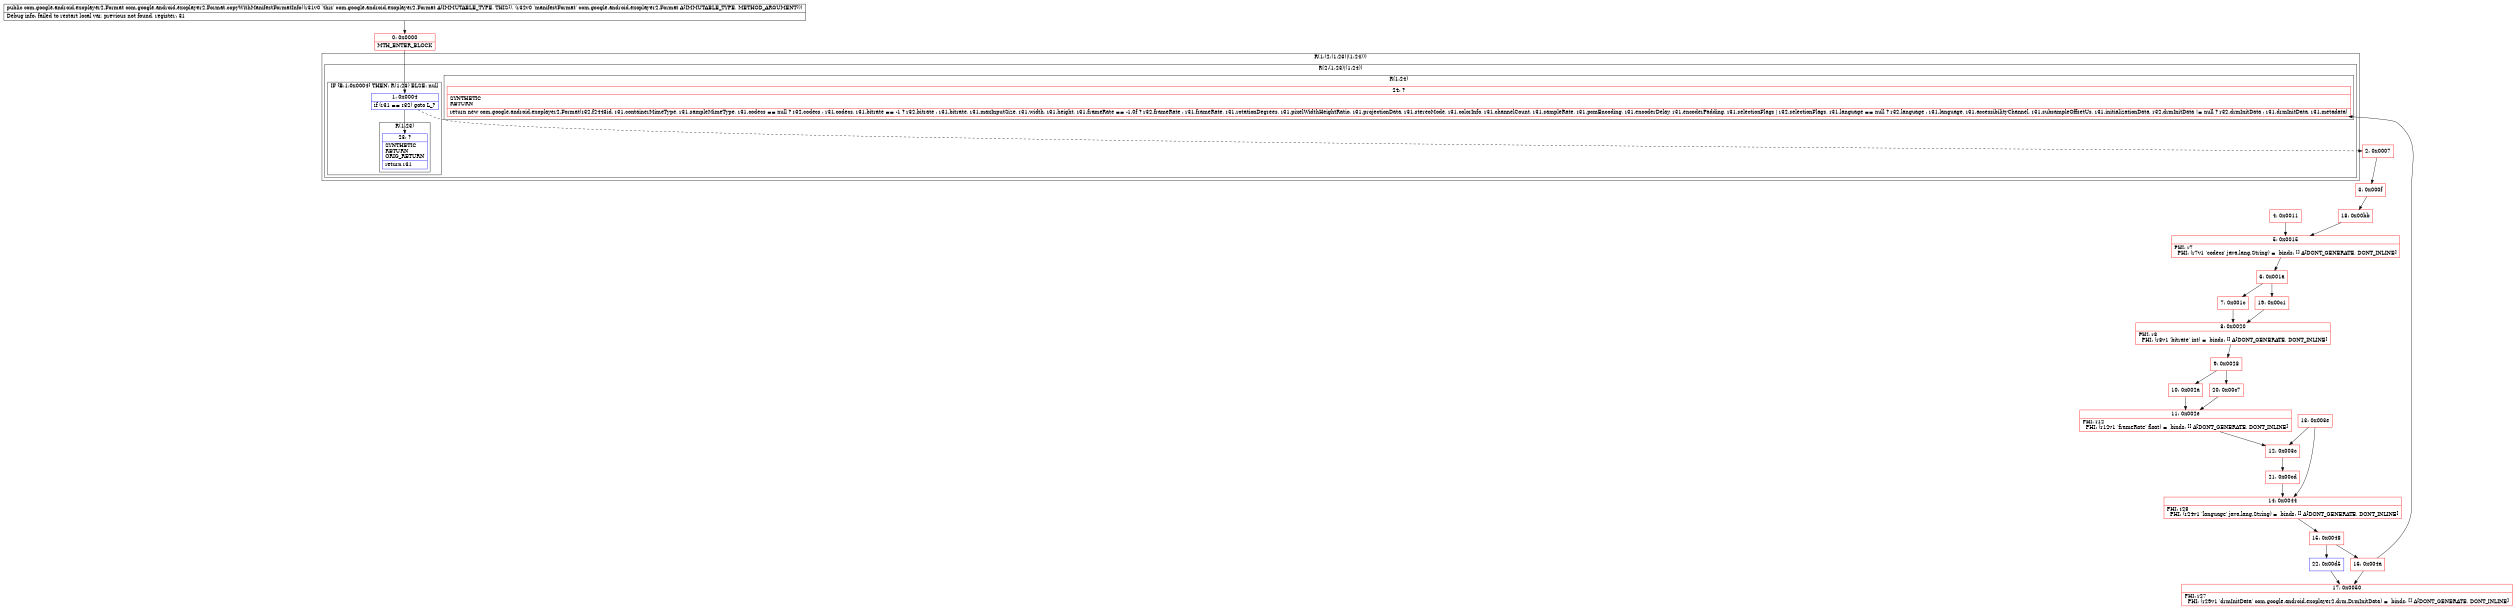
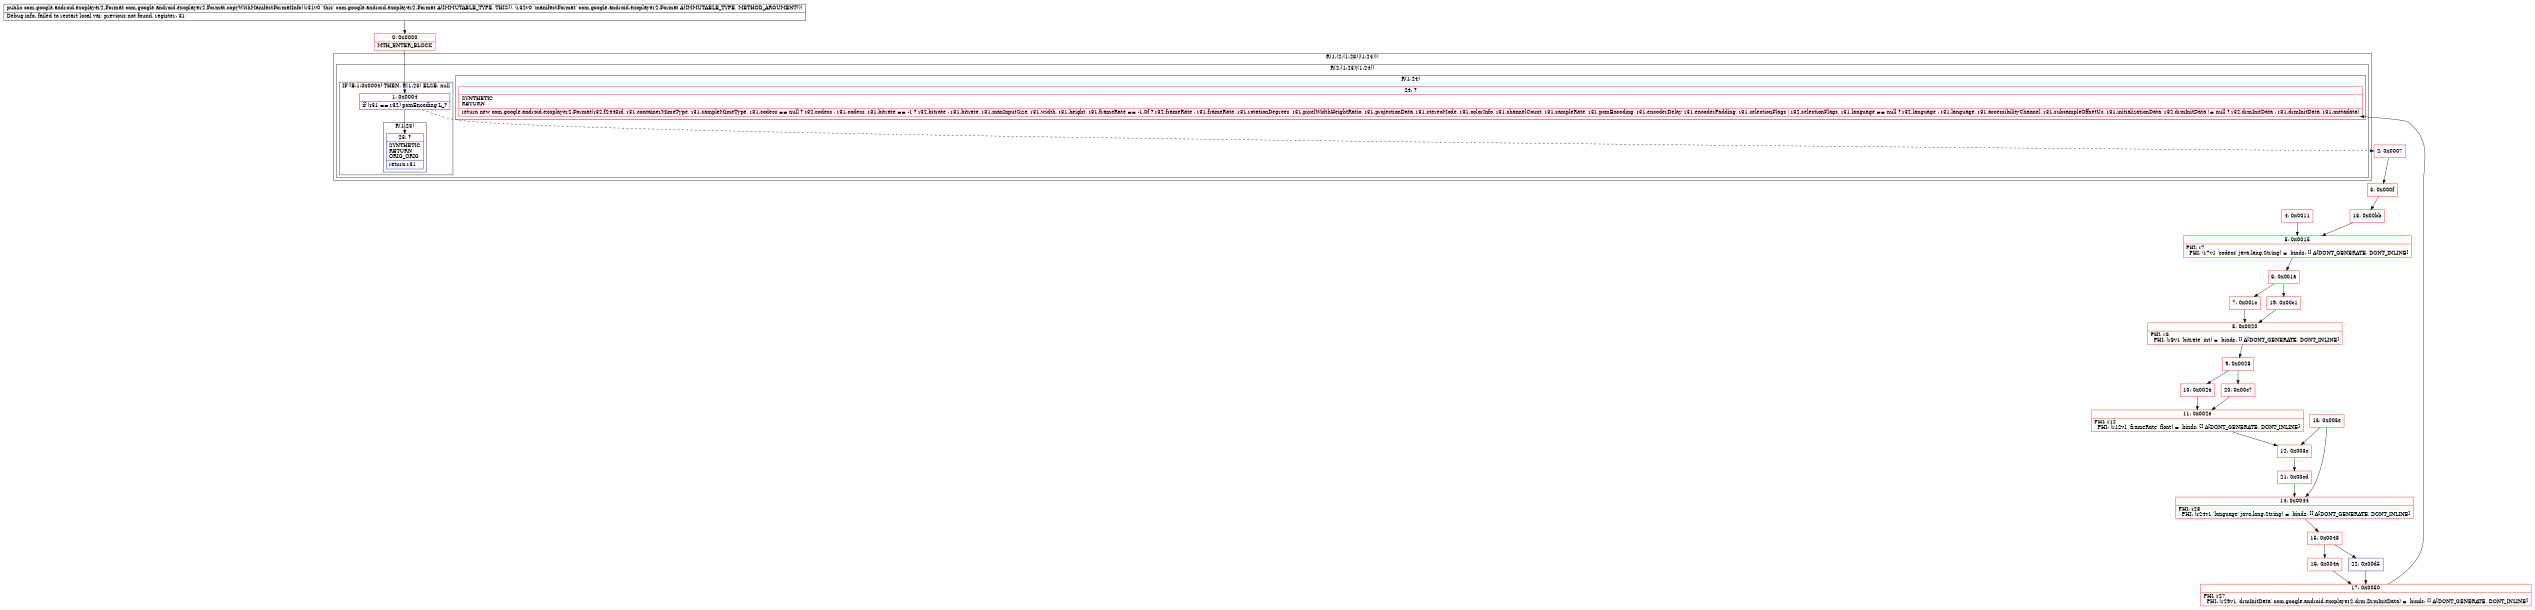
node "1: 0x0004": text "if (r31 == r32) goto L_?" -> "if (r31 == r32) pcmEncoding L_?"
node "23: ?": text "ORIG_RETURN" -> "ORIG_ORIG"
edge "16: 0x004a" -> "24: ?": now "17: 0x0050" -> "24: ?"
